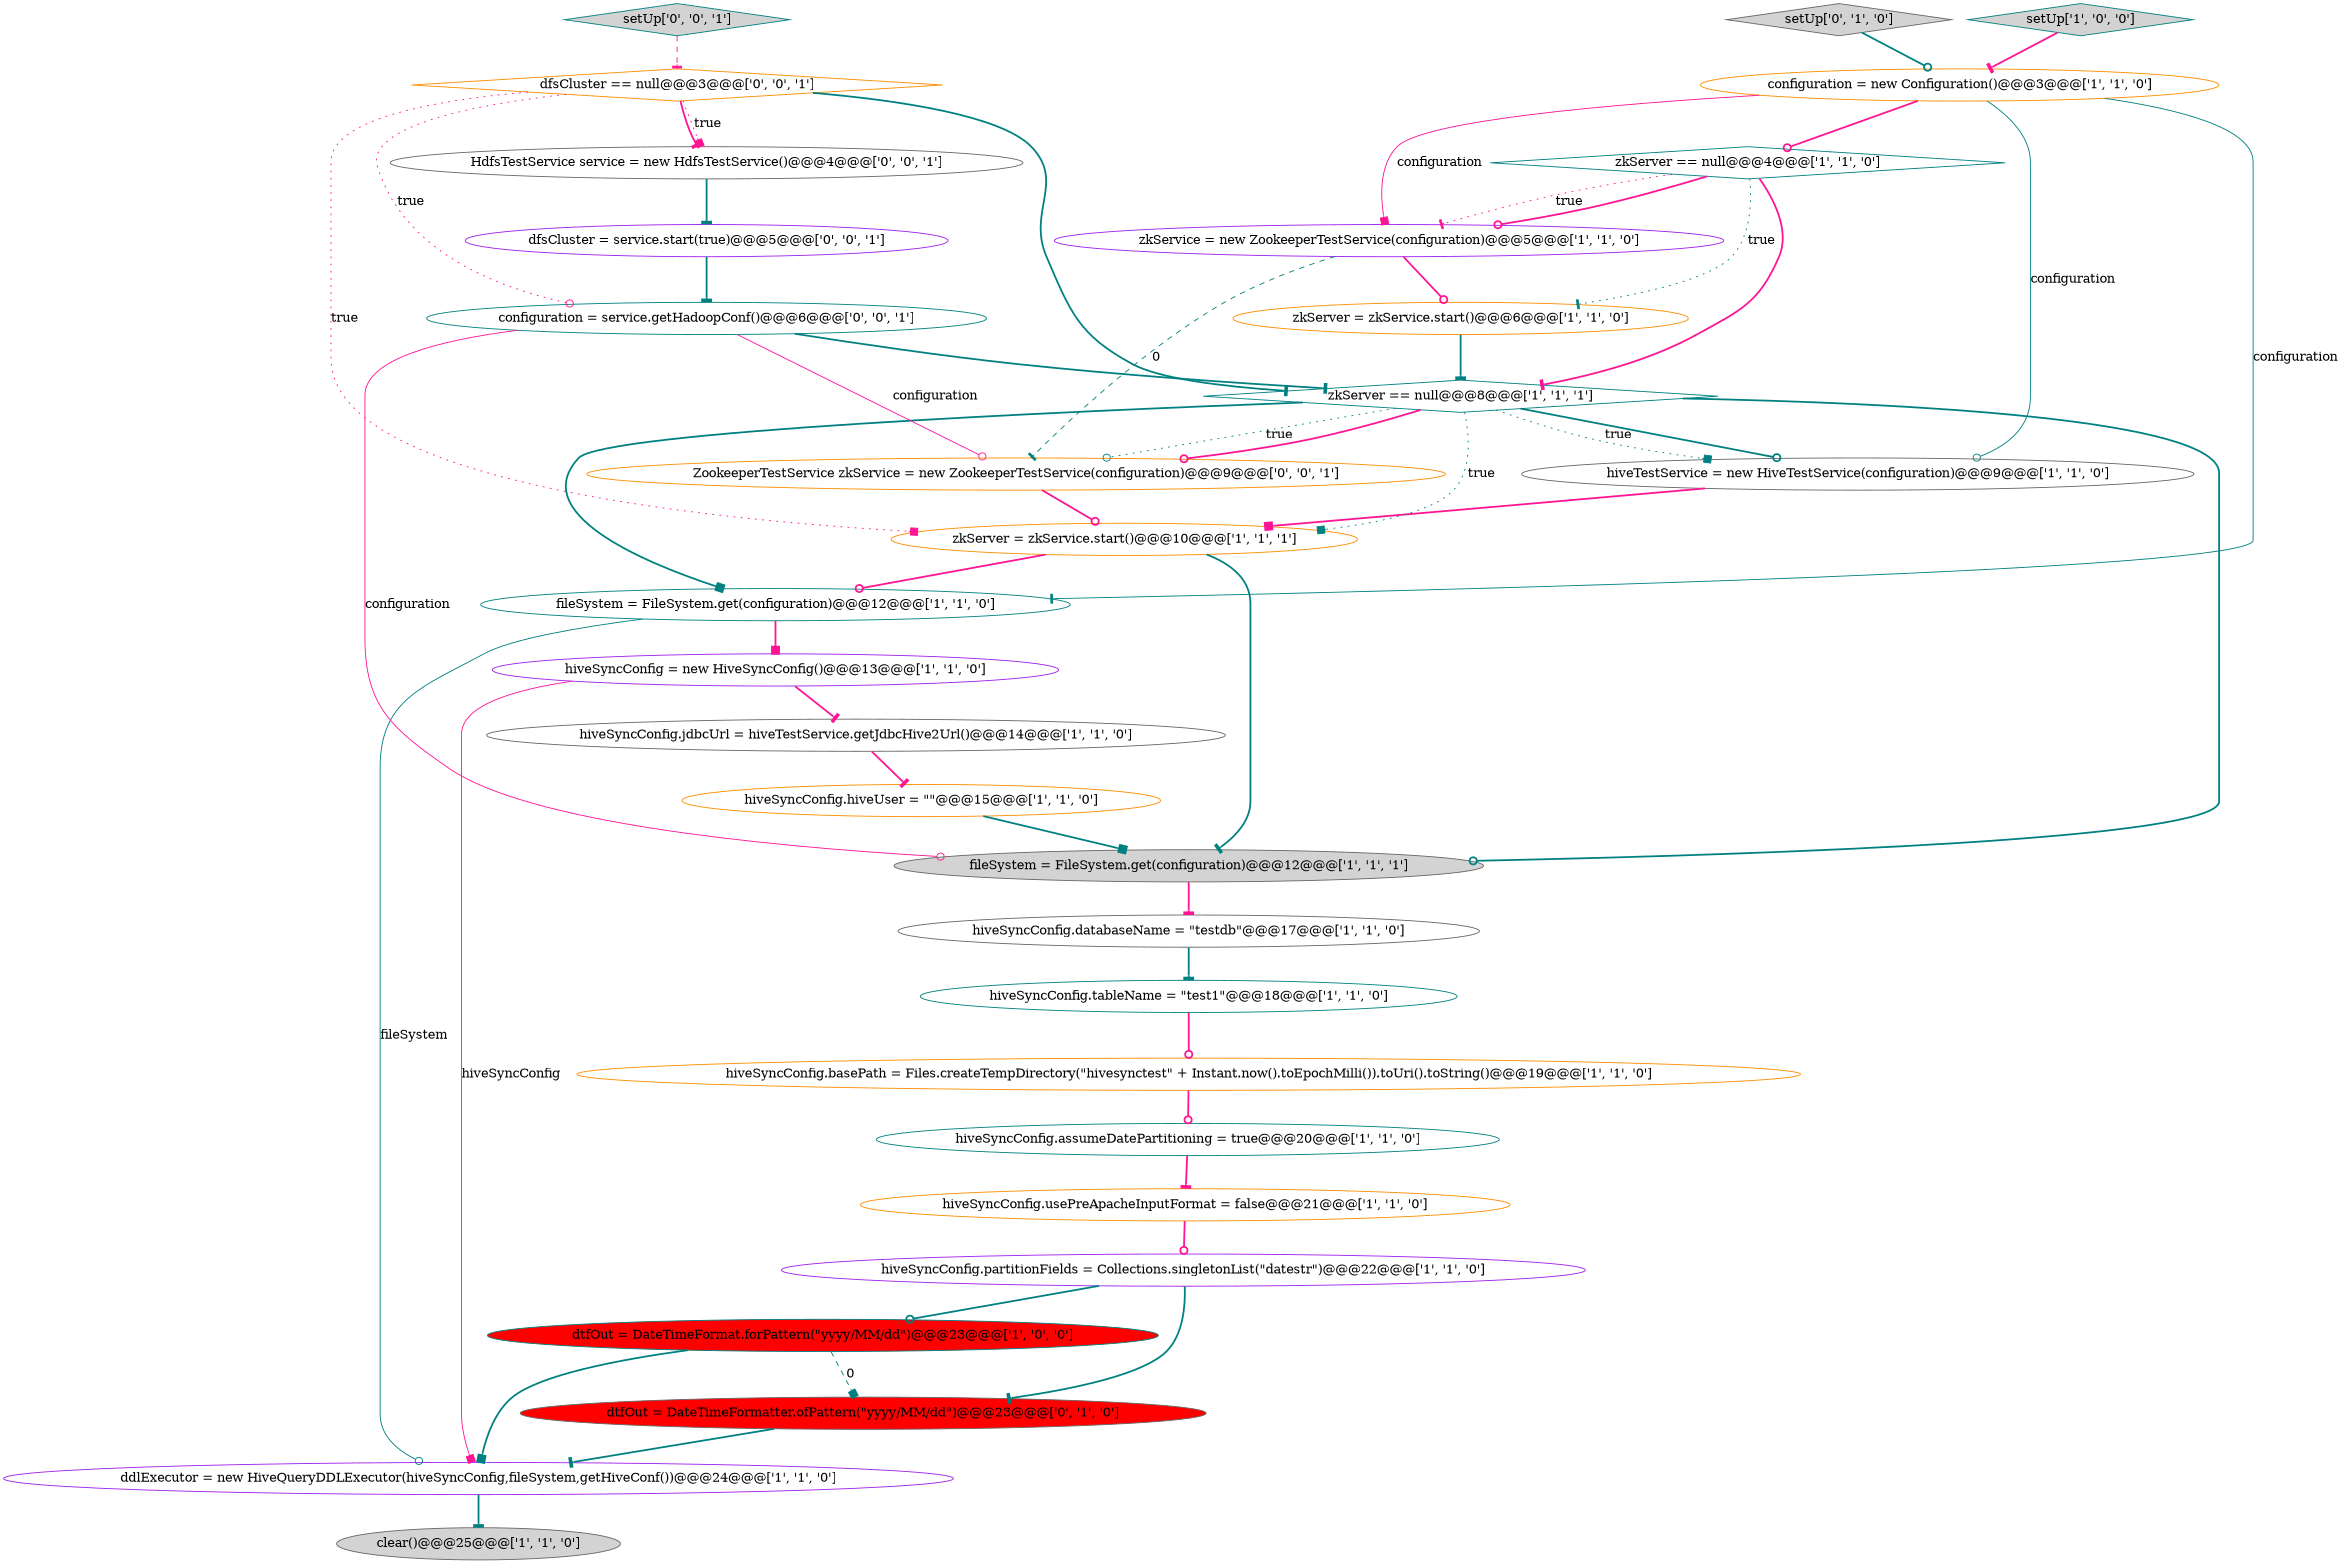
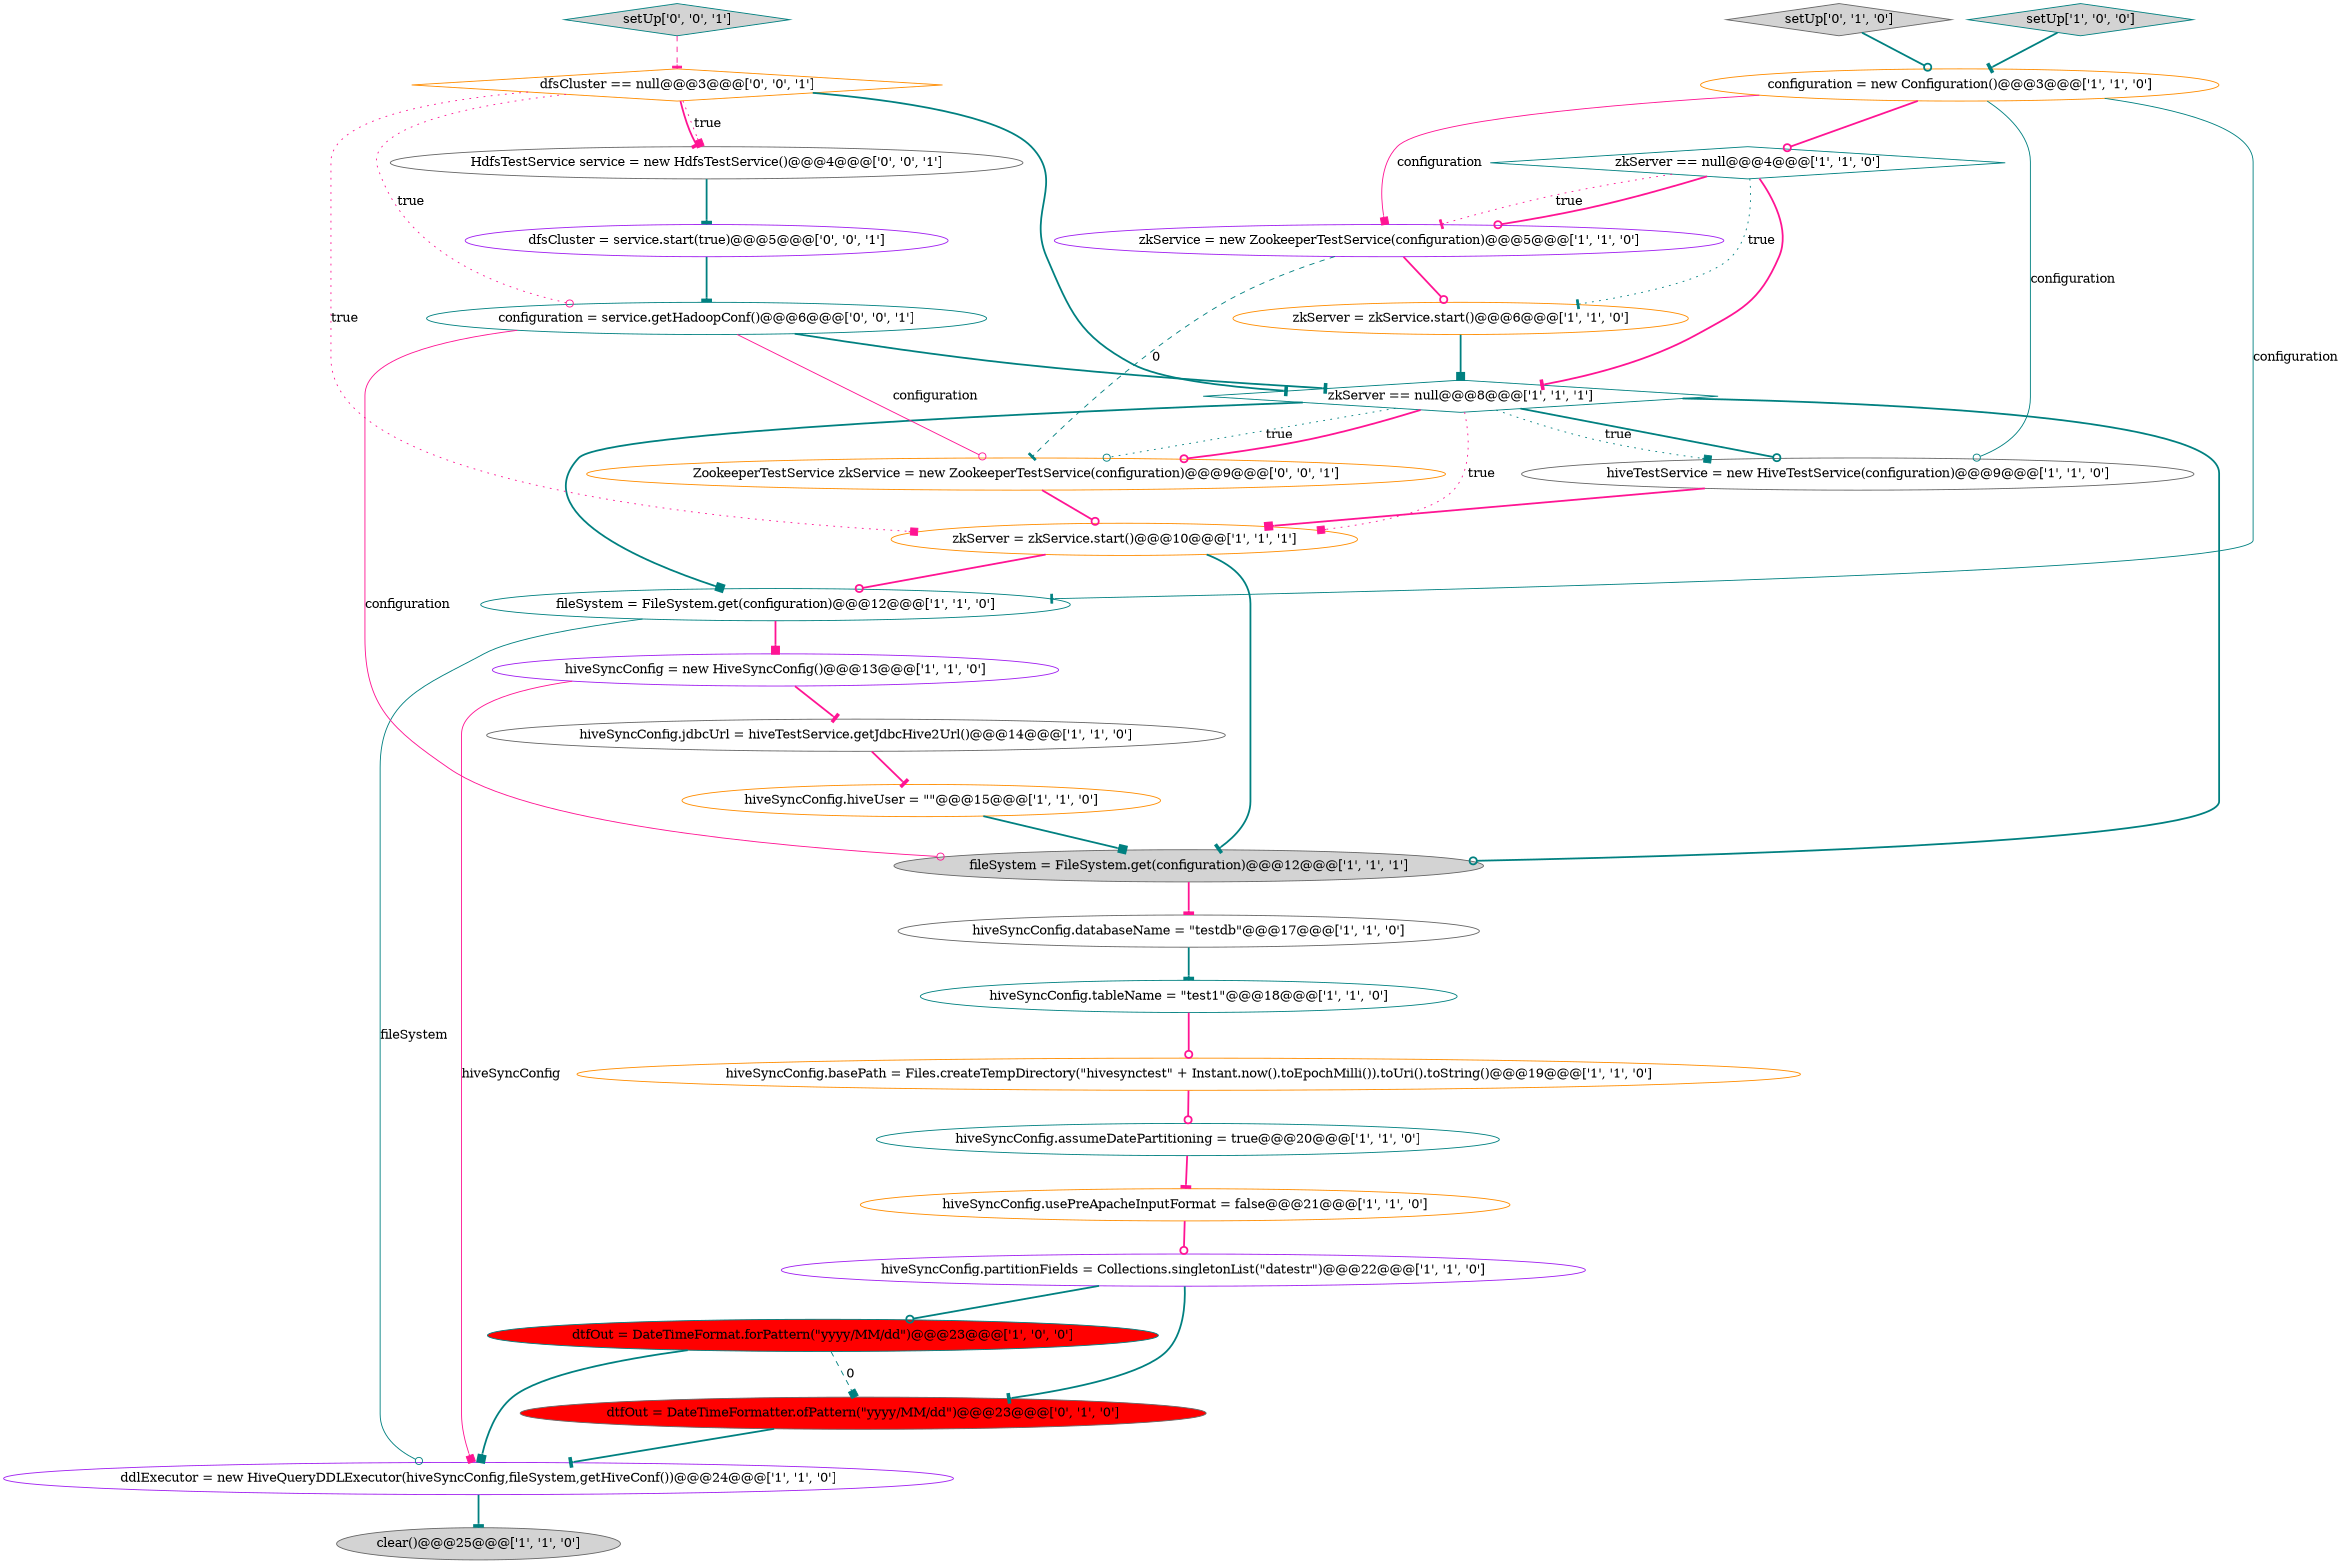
edge "setUp['1', '0', '0']" -> "configuration = new Configuration()@@@3@@@['1', '1', '0']": color deeppink -> teal
edge "zkServer = zkService.start()@@@6@@@['1', '1', '0']" -> "zkServer == null@@@8@@@['1', '1', '1']": arrowhead tee -> box
edge "zkServer == null@@@8@@@['1', '1', '1']" -> "zkServer = zkService.start()@@@10@@@['1', '1', '1']": color teal -> deeppink
